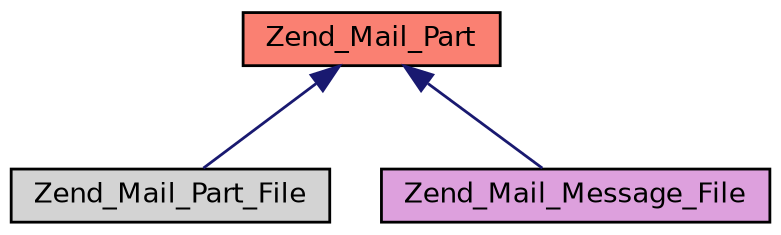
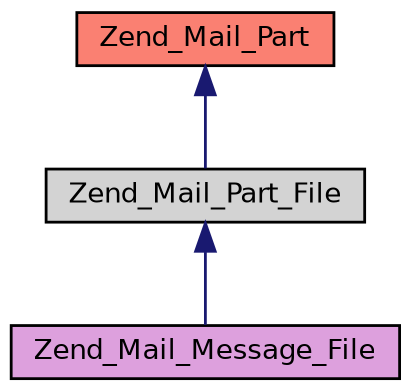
edge "Zend_Mail_Message_File" -> "Zend_Mail_Part": now "Zend_Mail_Message_File" -> "Zend_Mail_Part_File"
